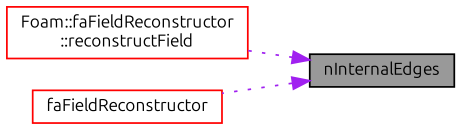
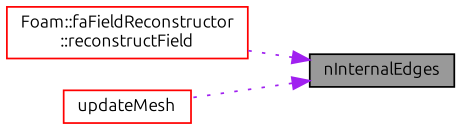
node "faFieldReconstructor": label "faFieldReconstructor" -> "updateMesh"
